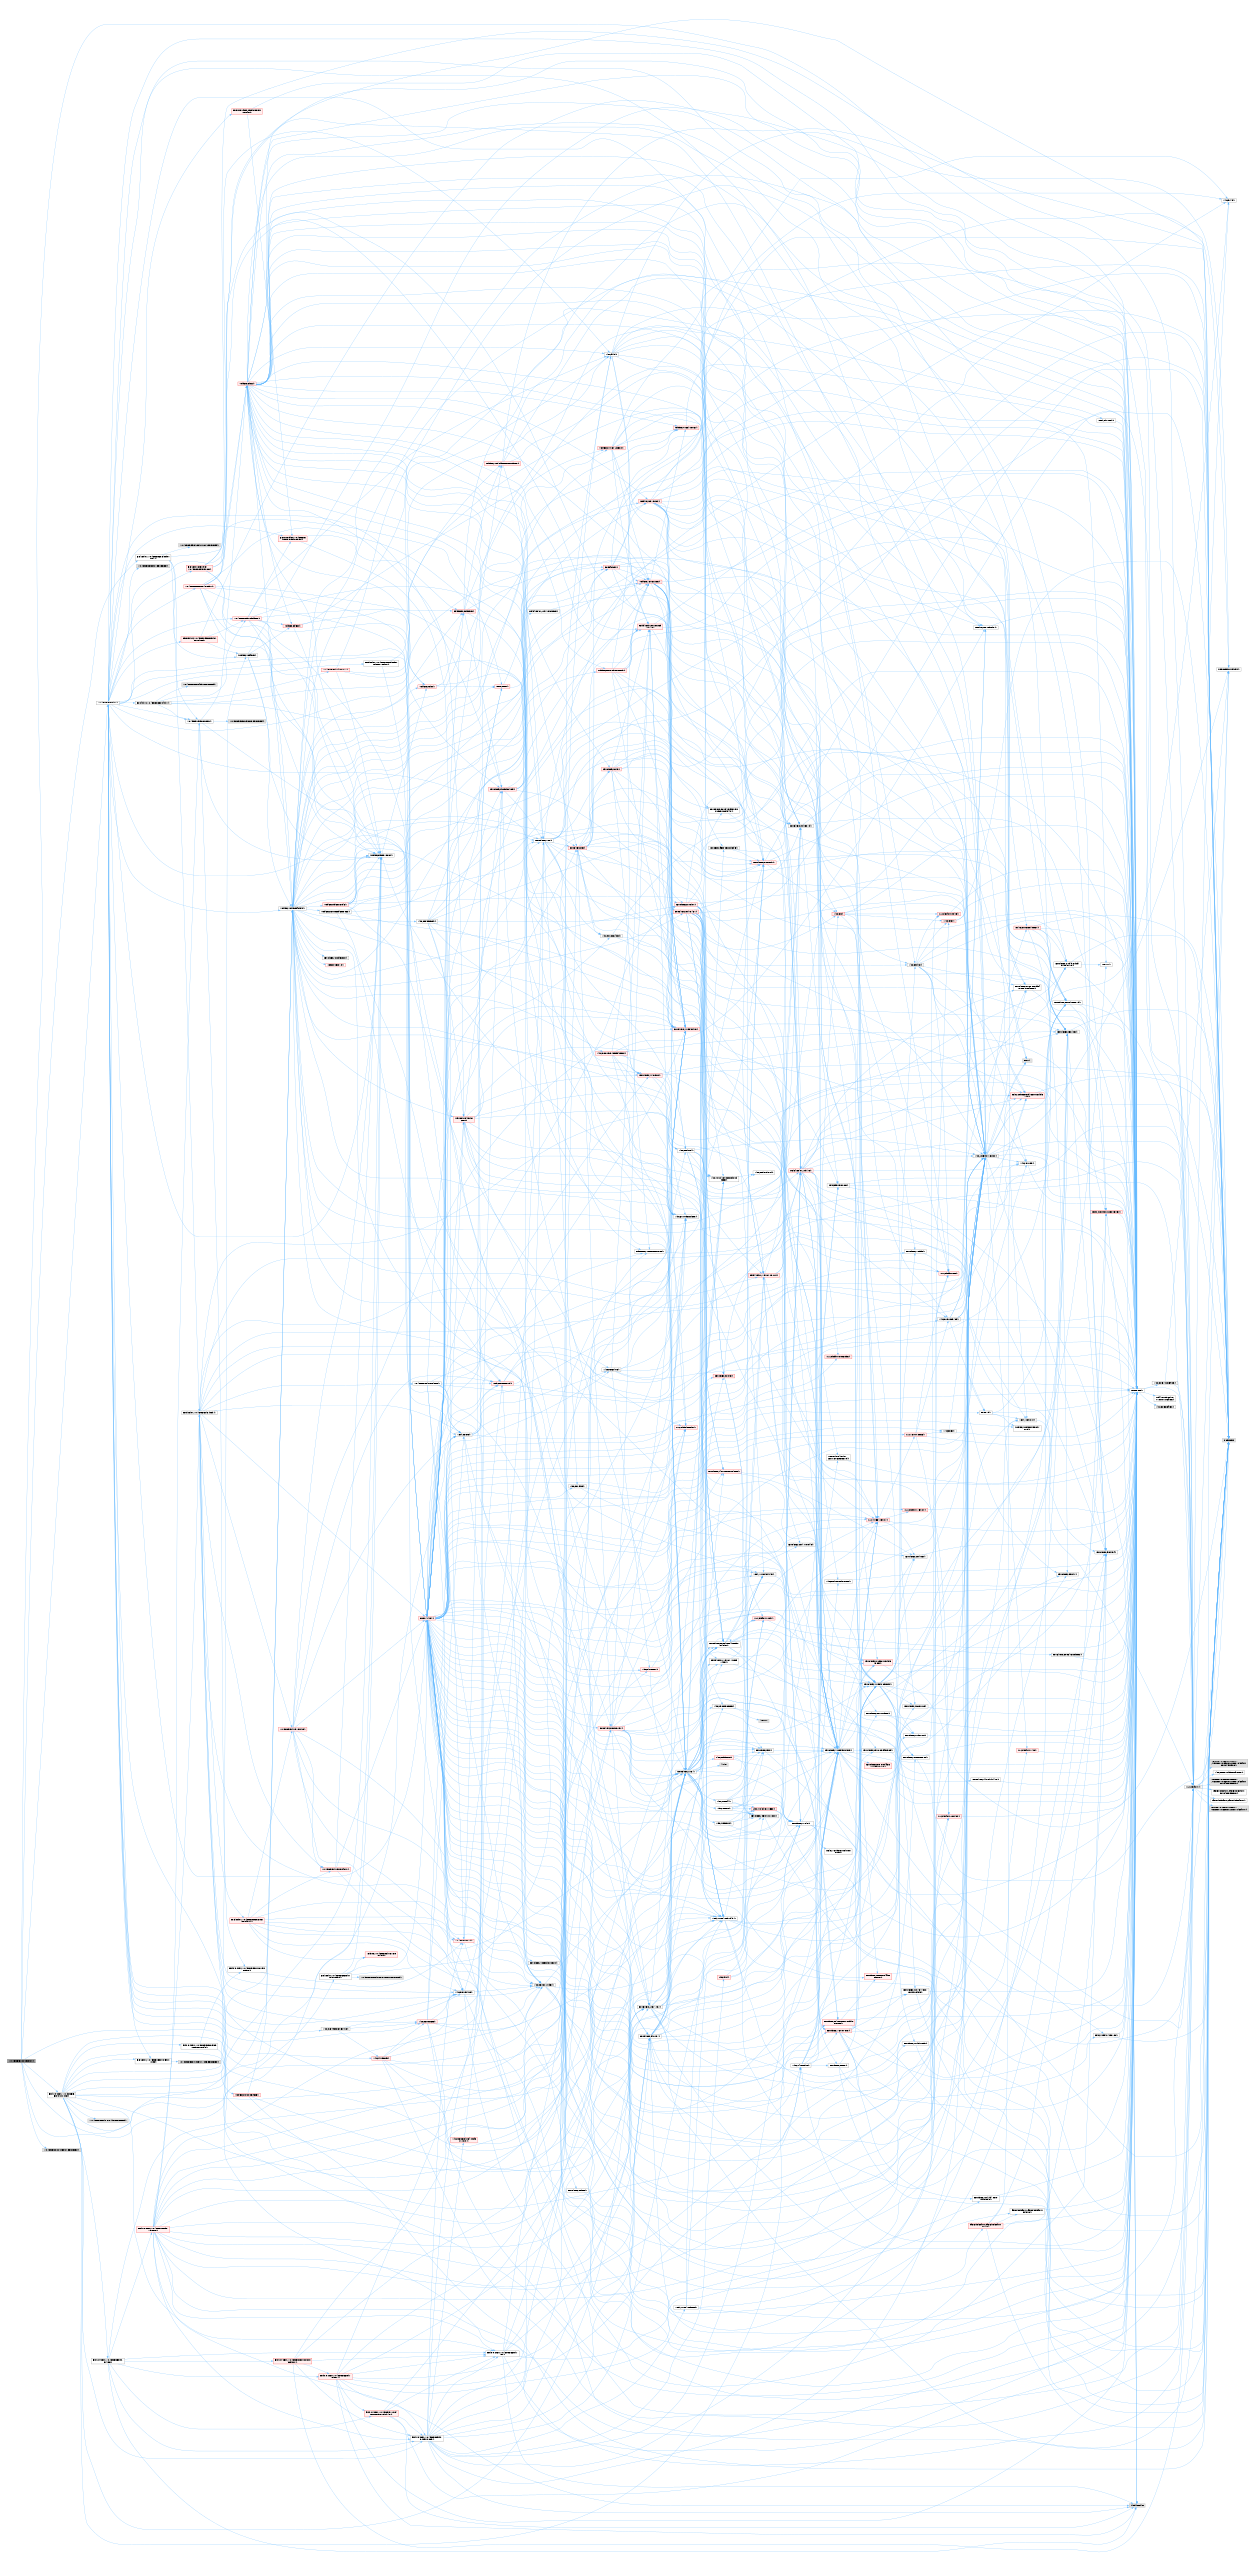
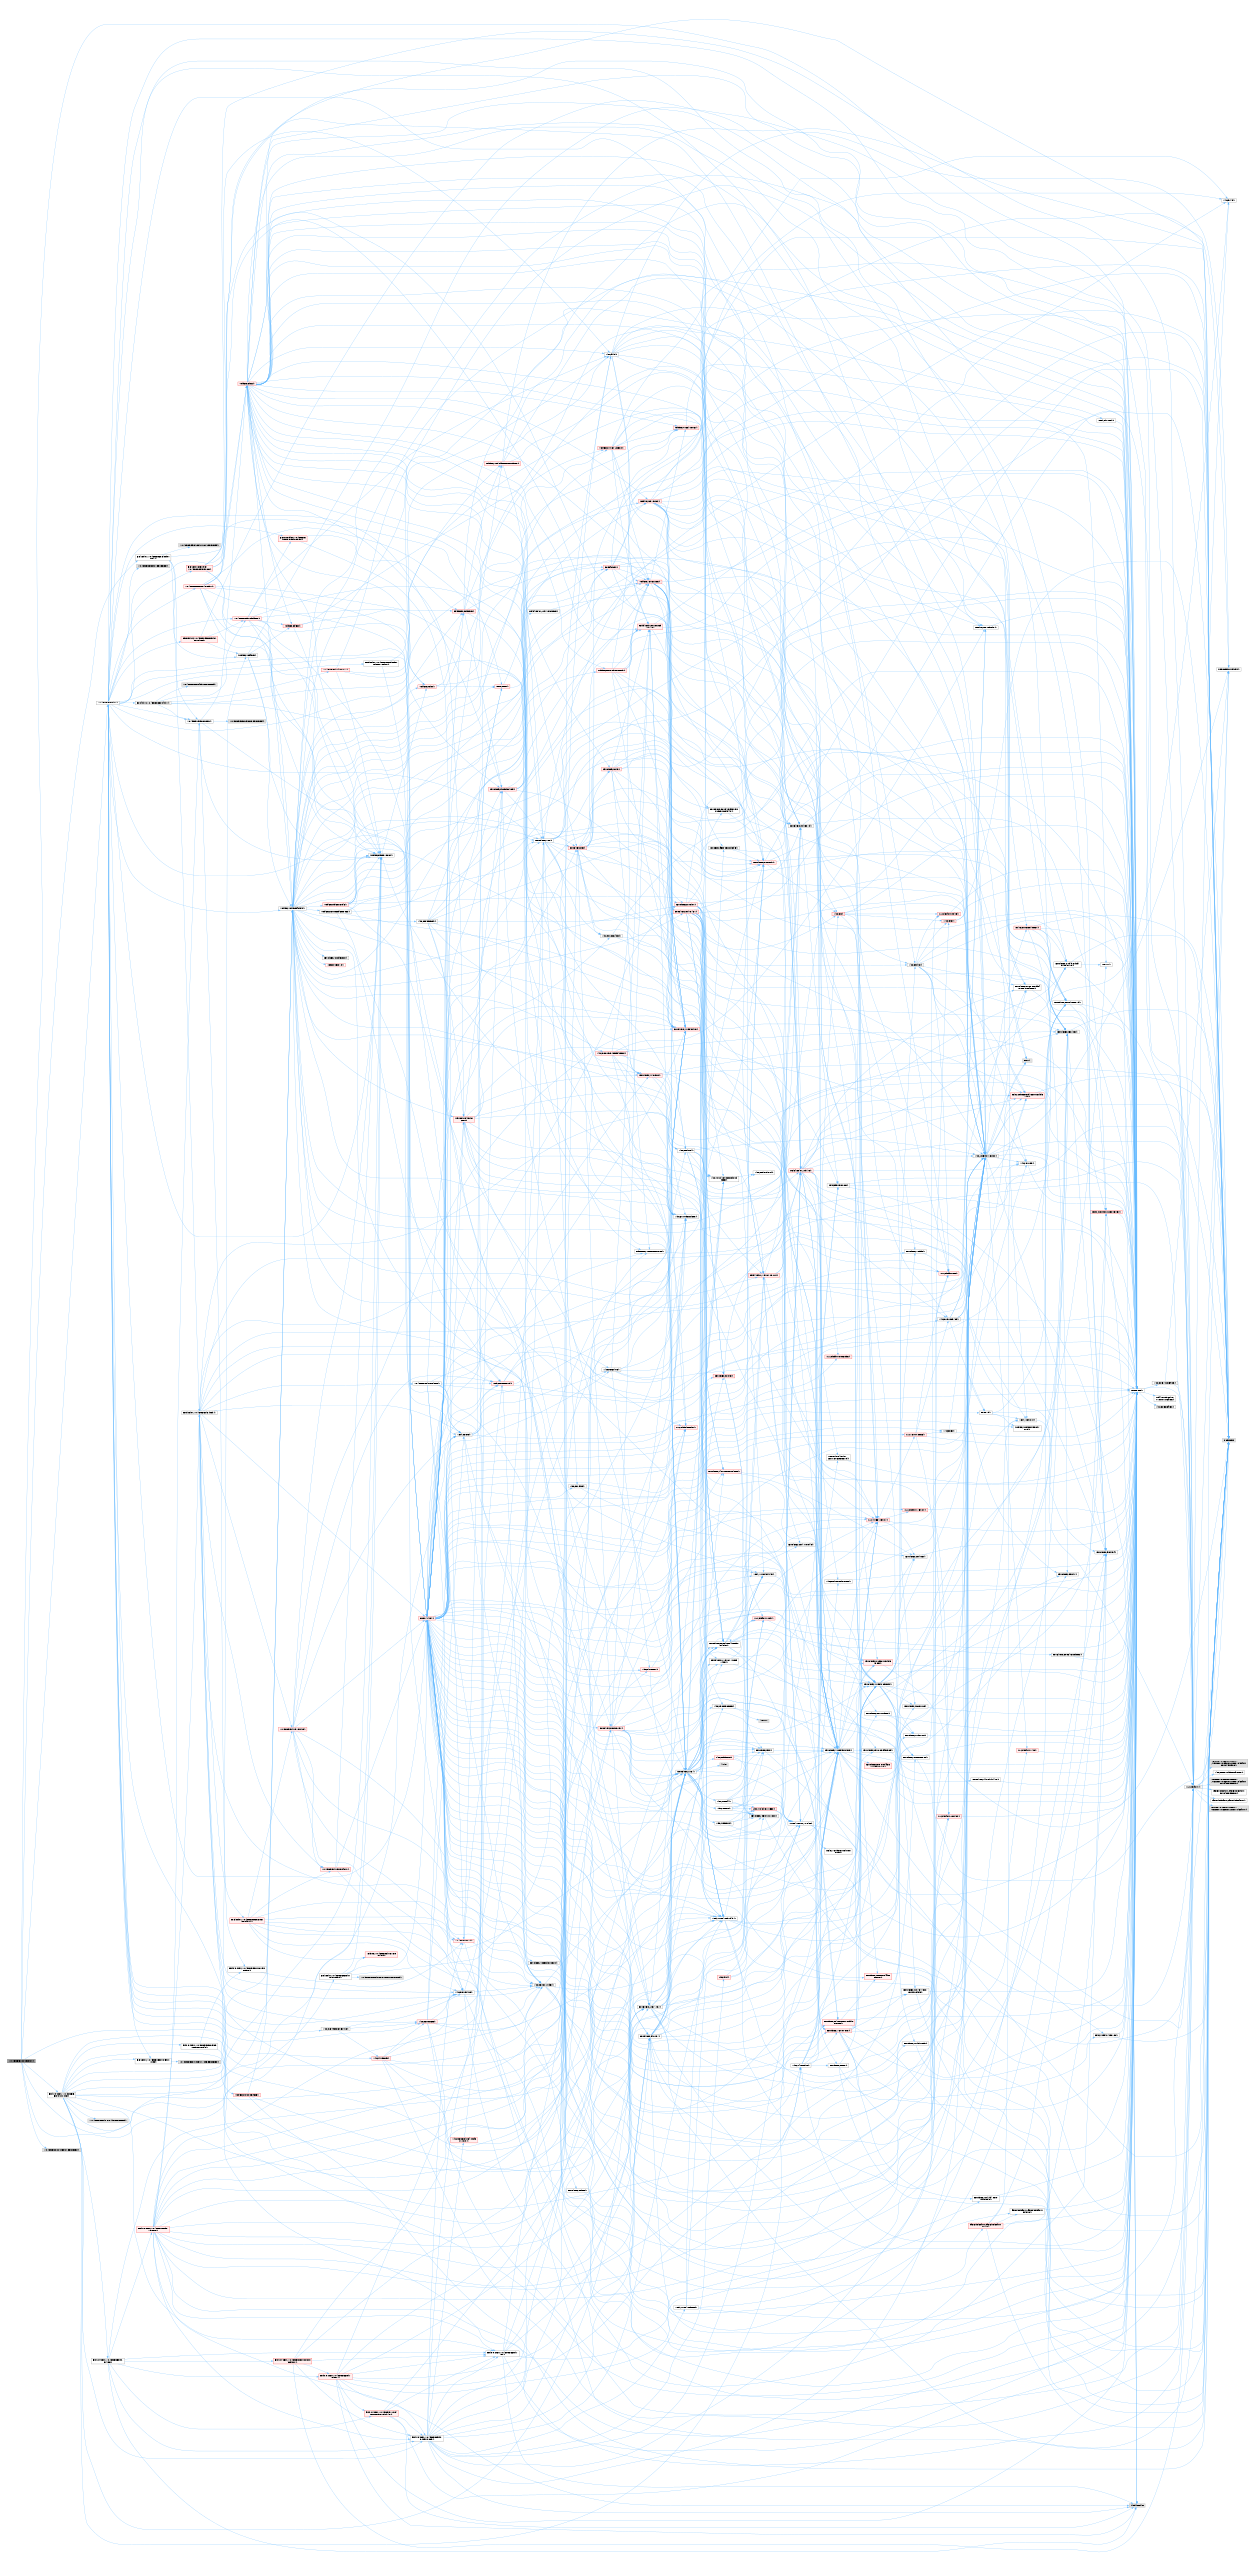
node "EventHandlers/ISectionEvent Handler.h": removed
node "Templates/Invoke.h": label "Templates/Invoke.h" -> "UnrealMemory/Invoke.h"
